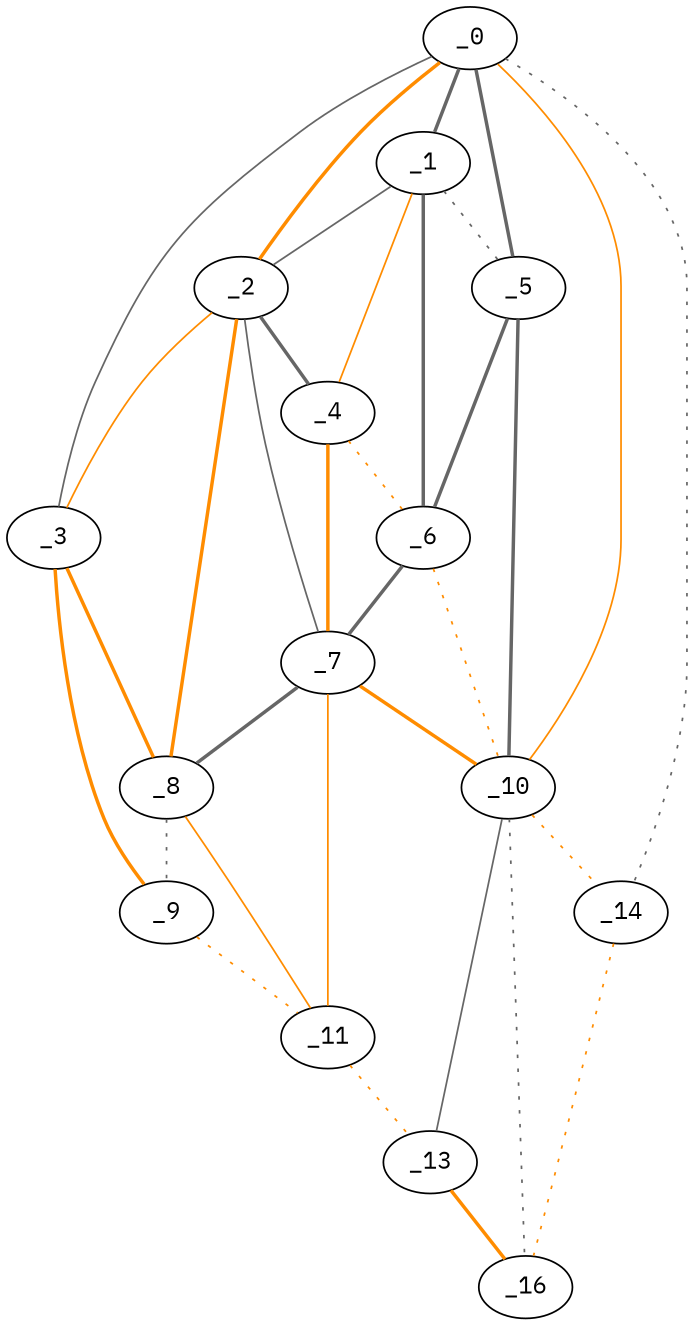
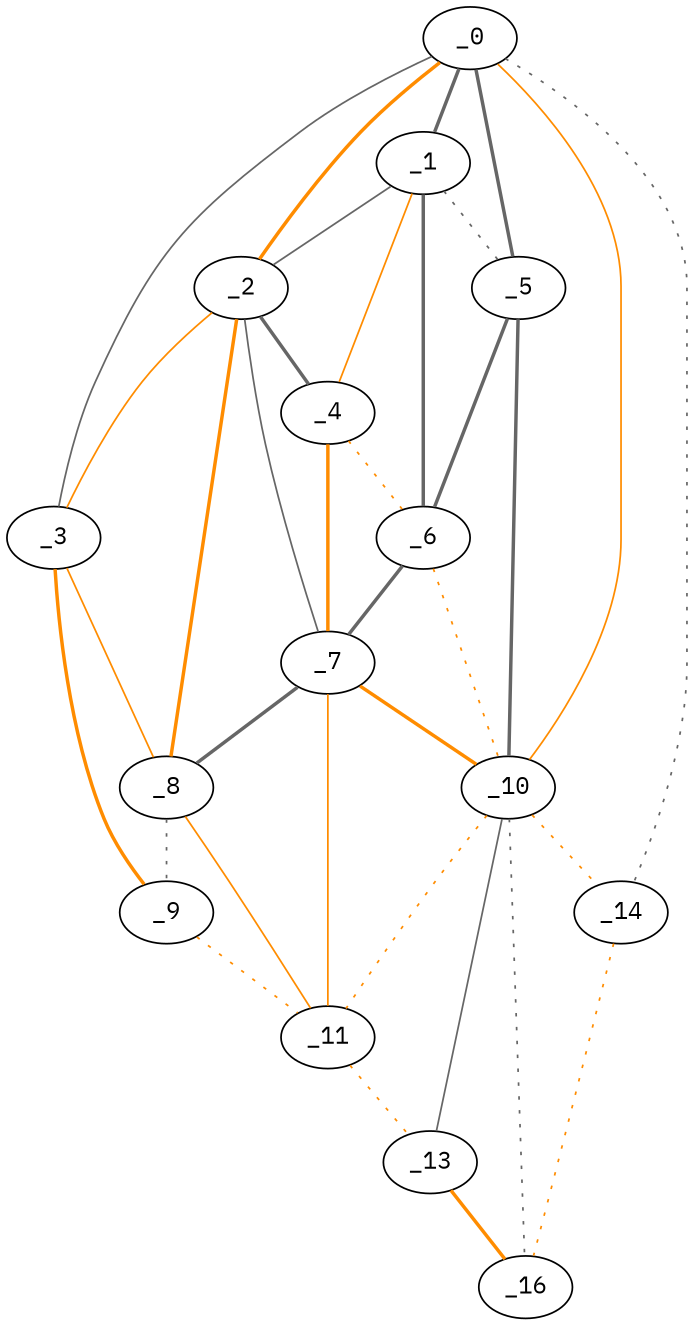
edge "_3" -- "_8": style bold -> solid
edge "_10" -- "_11": added
